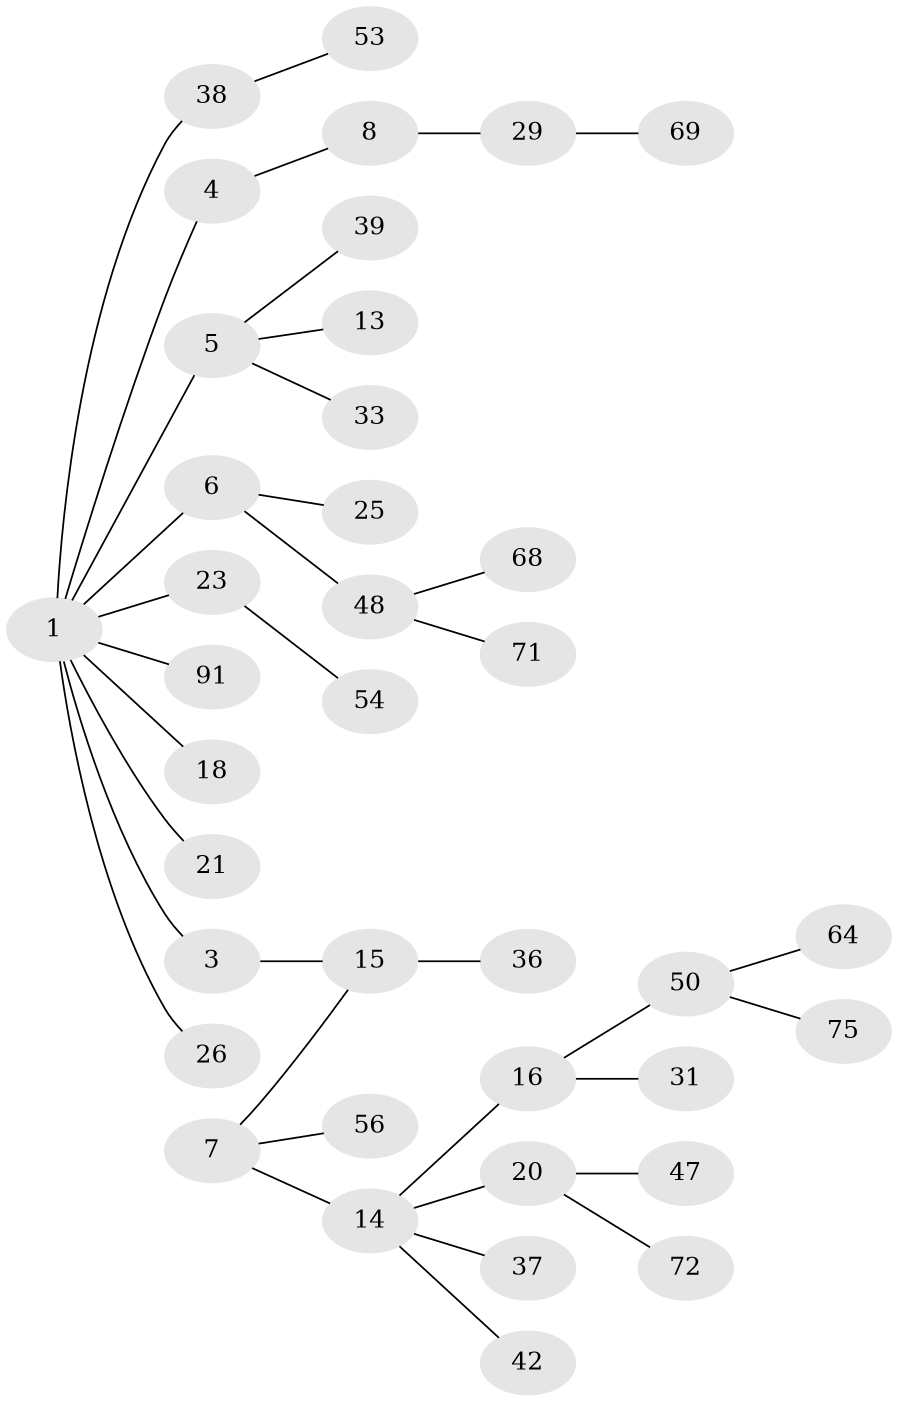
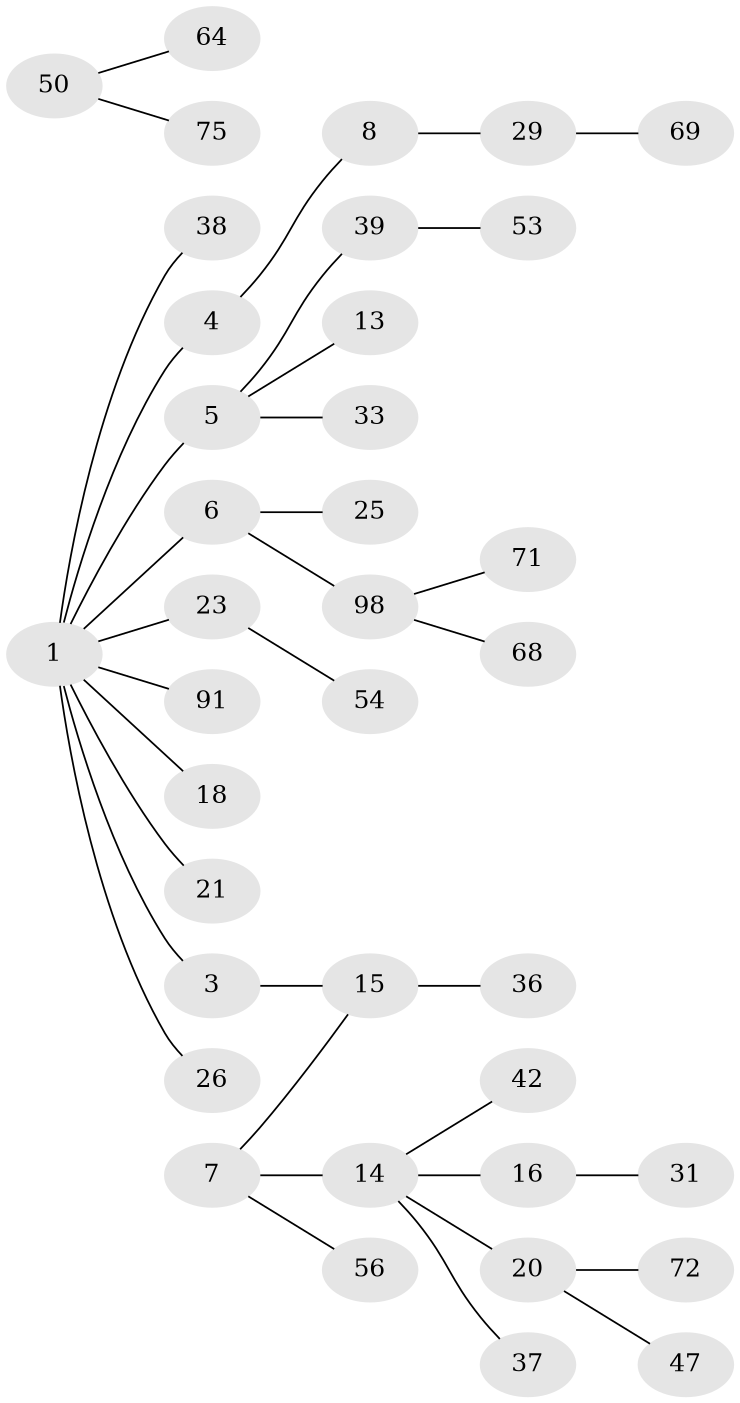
edge "53" -- "38": now "53" -- "39"
node "48": label "48" -> "98"
edge "50" -- "16": removed
